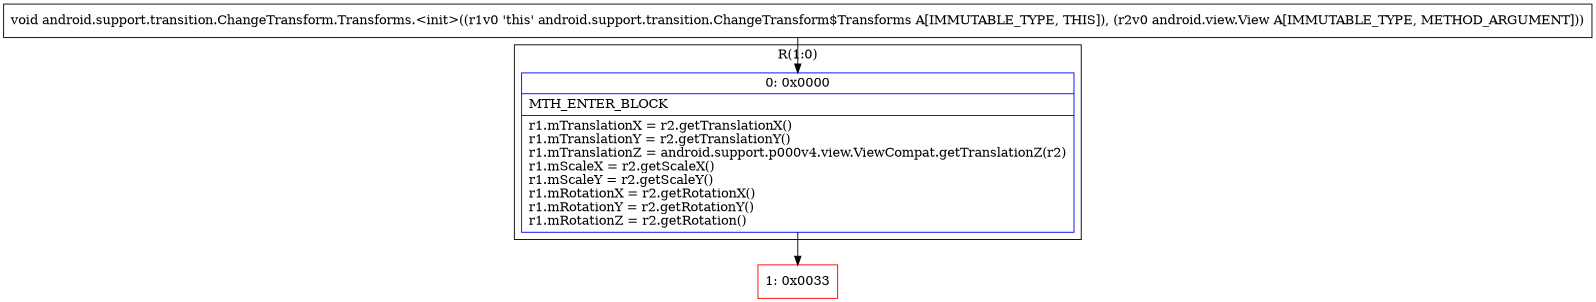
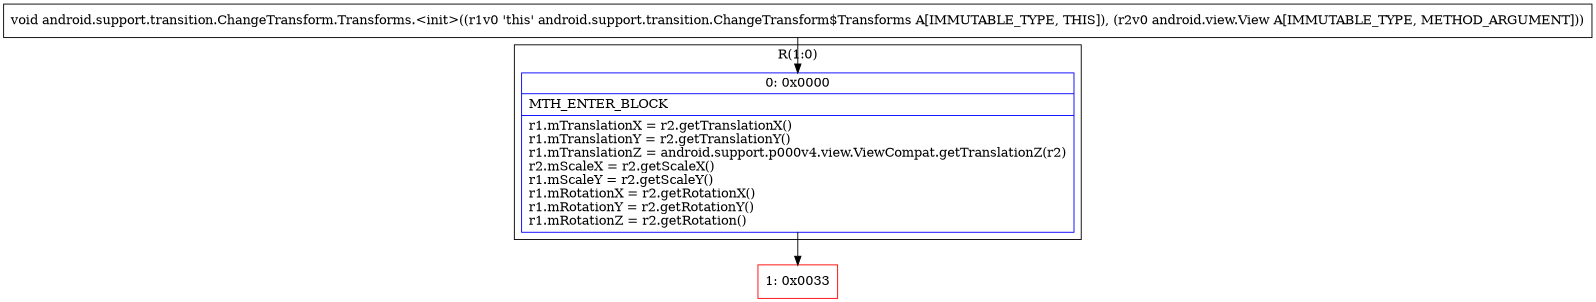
node "0: 0x0000": text "r1.mScaleX = r2.getScaleX()" -> "r2.mScaleX = r2.getScaleX()"
